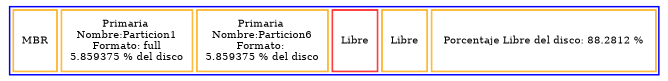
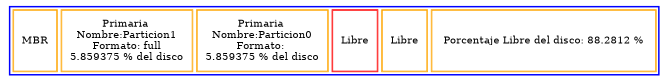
node "MBR": text "Nombre:Particion6" -> "Nombre:Particion0"
